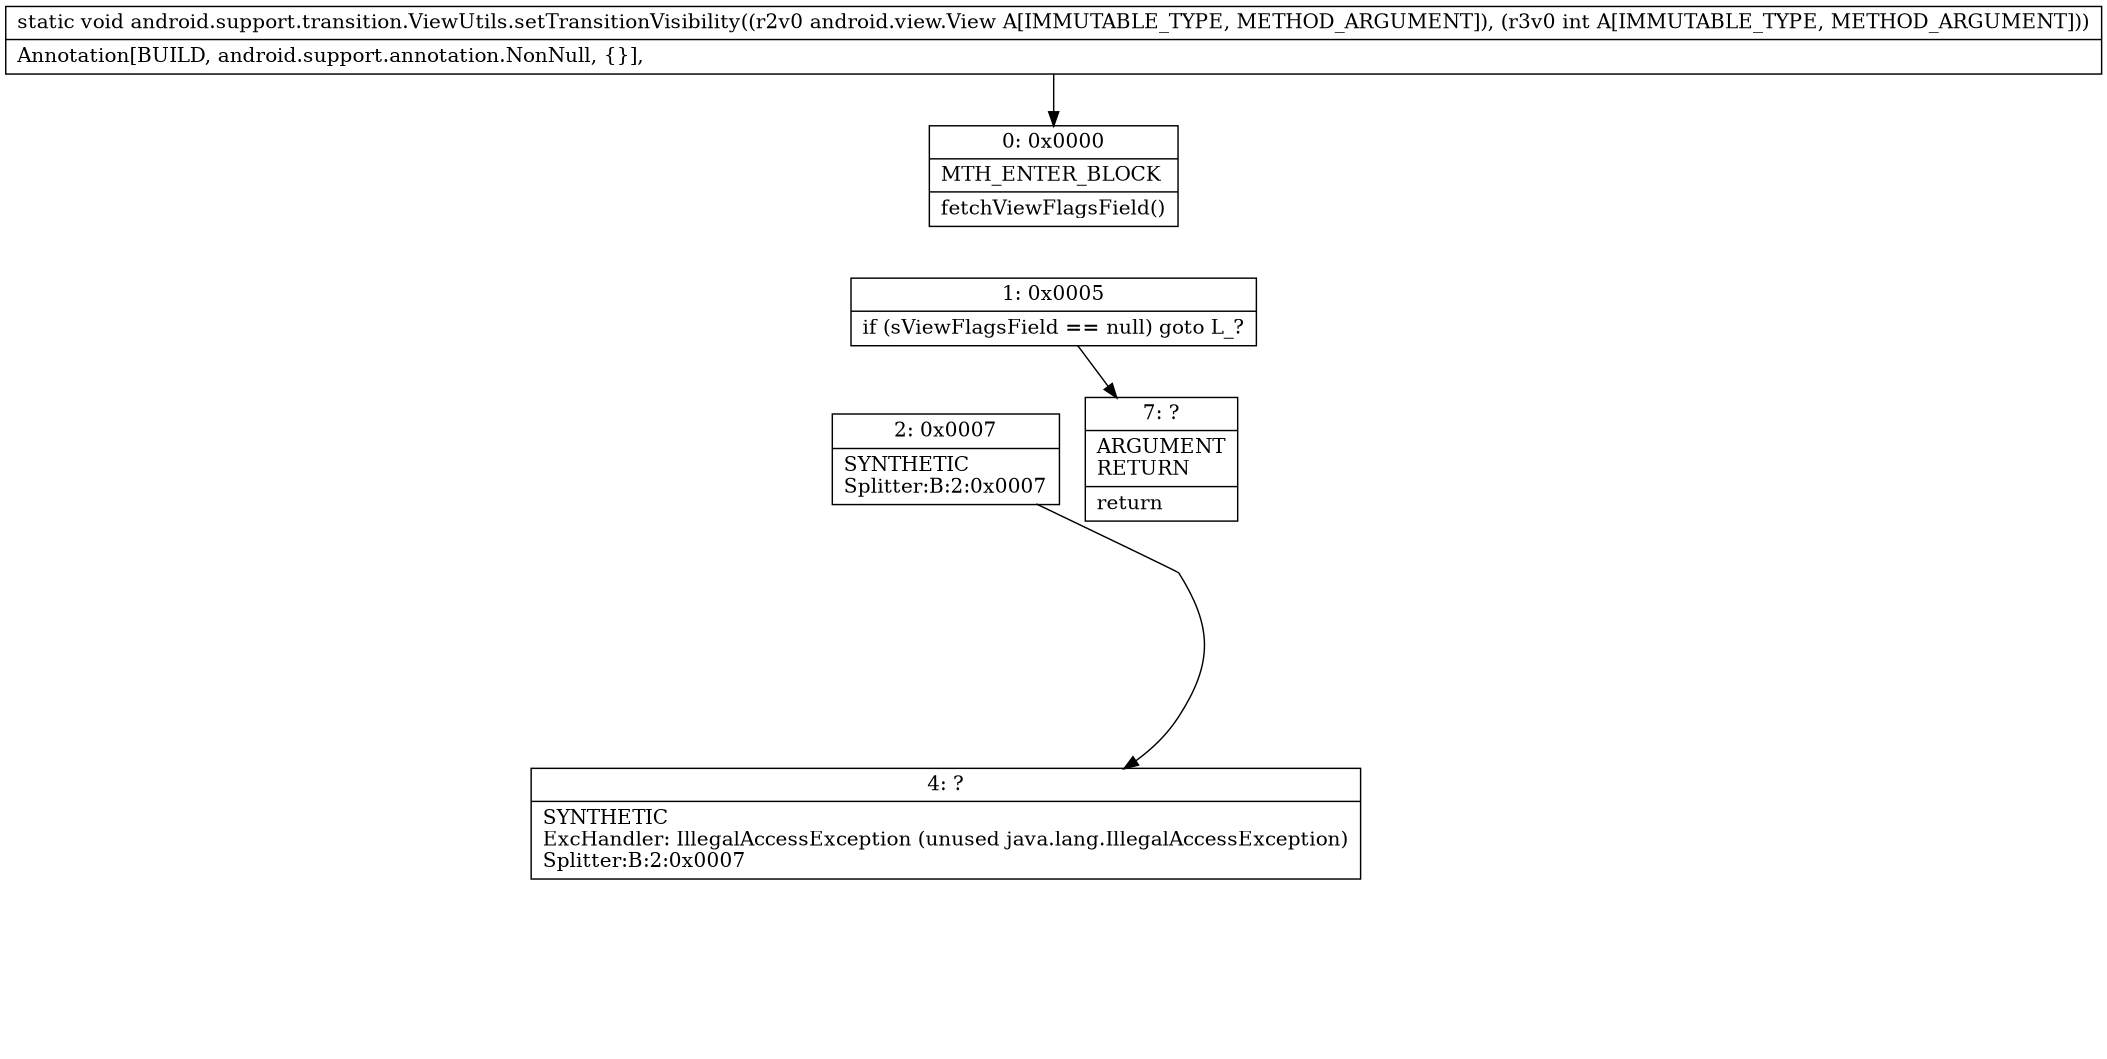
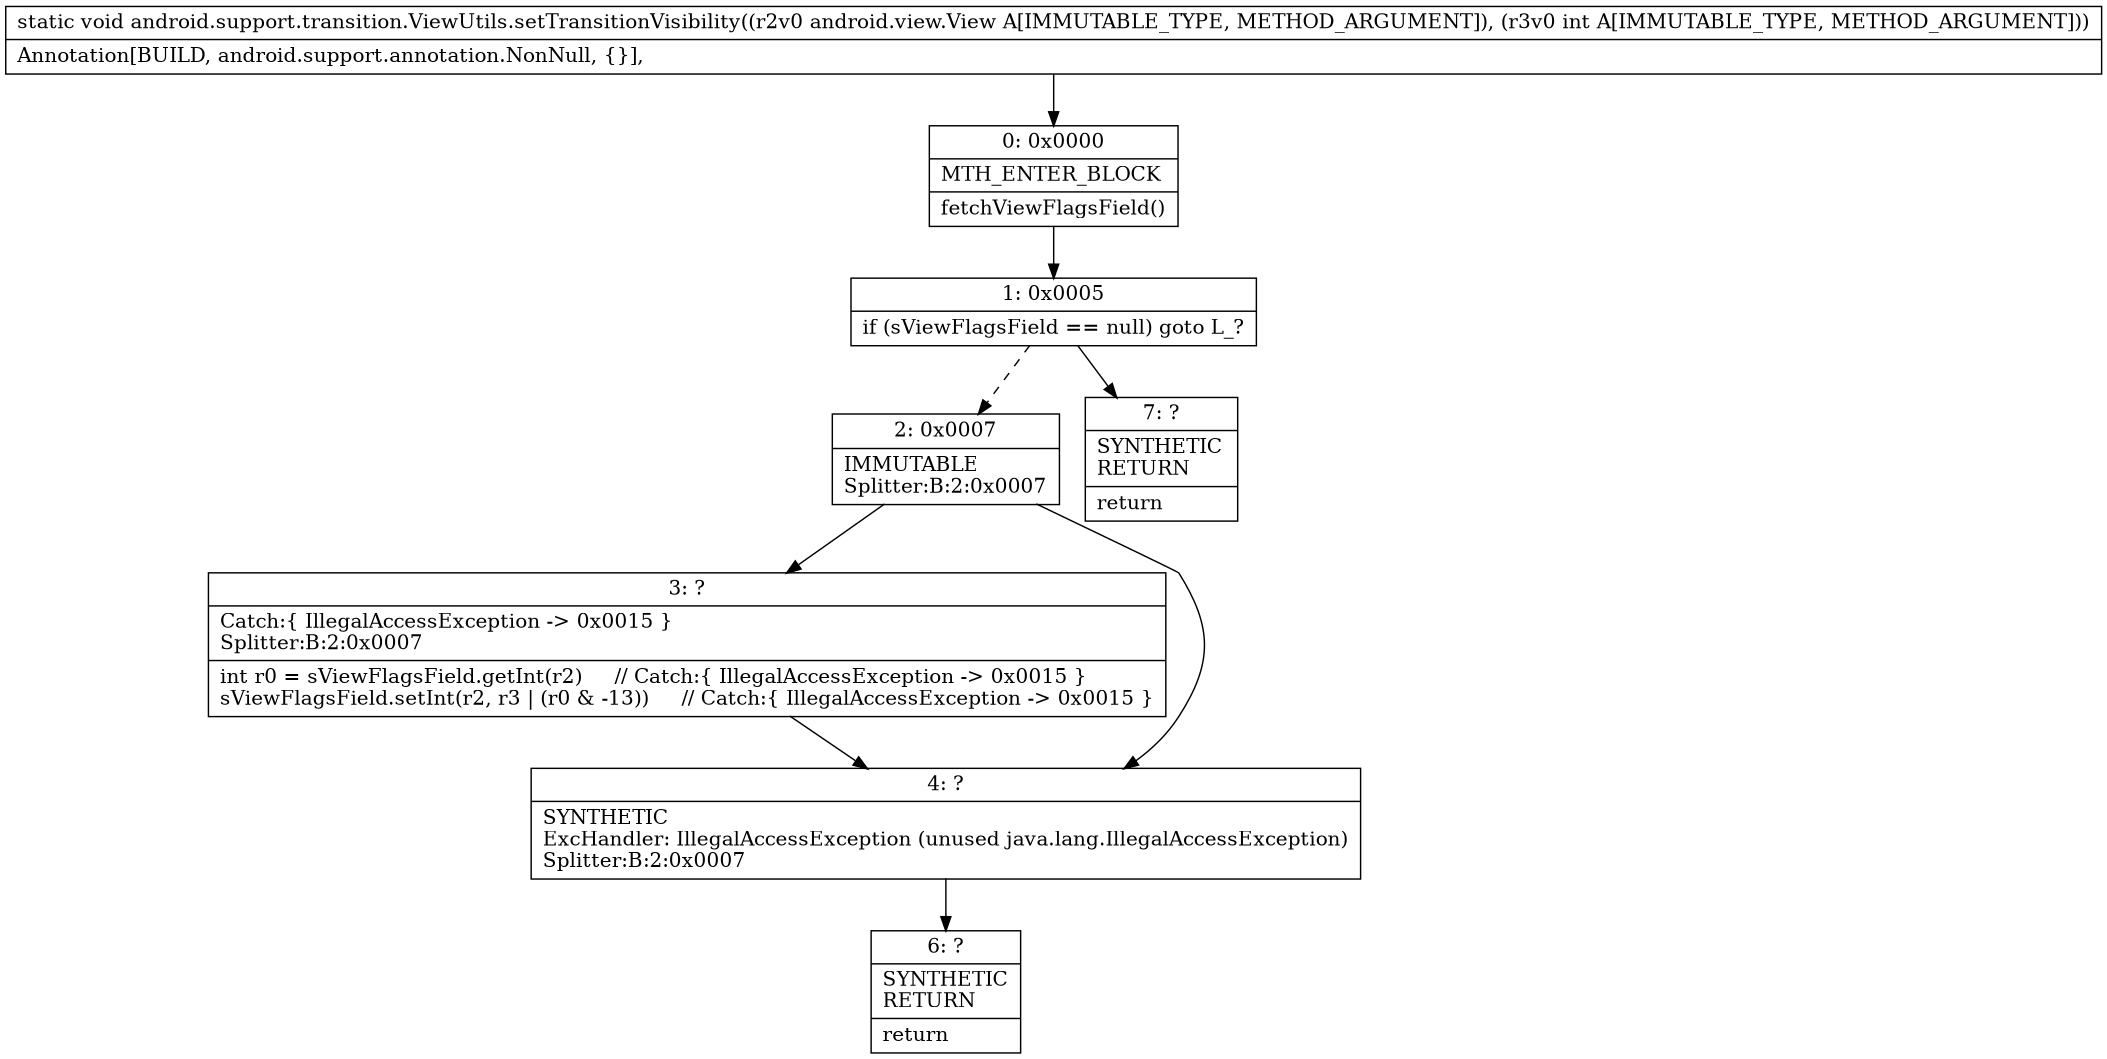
edge "0: 0x0000" -> "1: 0x0005": added
edge "1: 0x0005" -> "2: 0x0007": added
node "7: ?": text "ARGUMENT" -> "SYNTHETIC"
node "2: 0x0007": text "SYNTHETIC" -> "IMMUTABLE"
node "3: ?": added
node "6: ?": added
